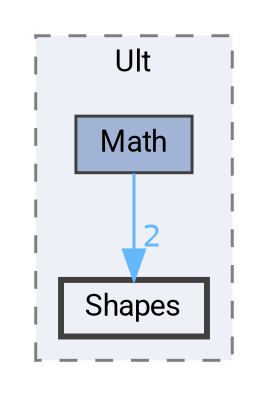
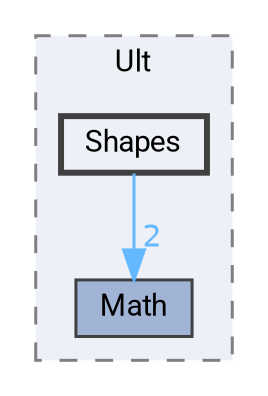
edge "Math" -> "Shapes": reversed
